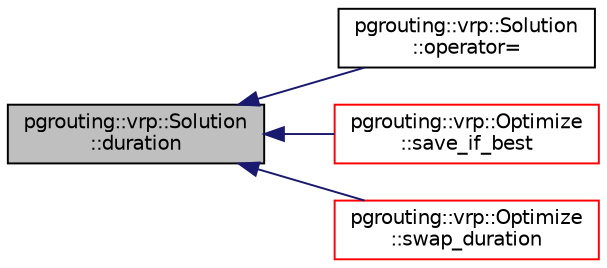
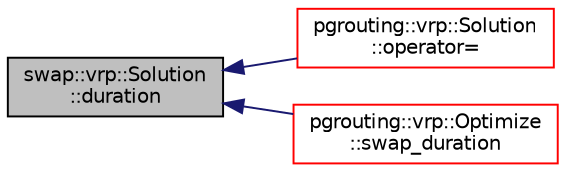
node "pgrouting::vrp::Solution ::operator=": color black -> red
node "pgrouting::vrp::Solution ::duration": label "pgrouting::vrp::Solution ::duration" -> "swap::vrp::Solution ::duration"
node "pgrouting::vrp::Optimize ::save_if_best": removed
